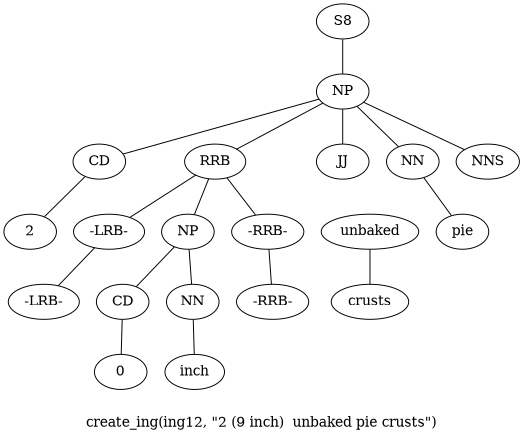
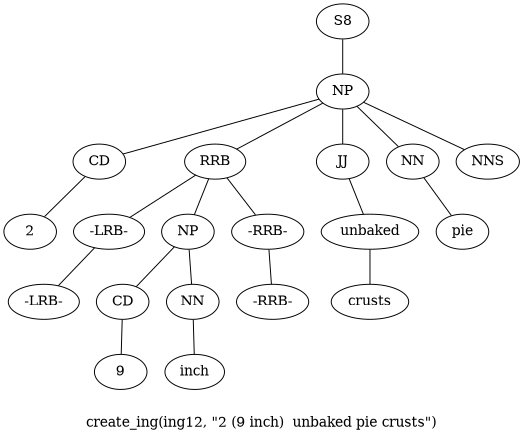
edge "JJ" -- "unbaked": added
node "0": label "0" -> "9"
